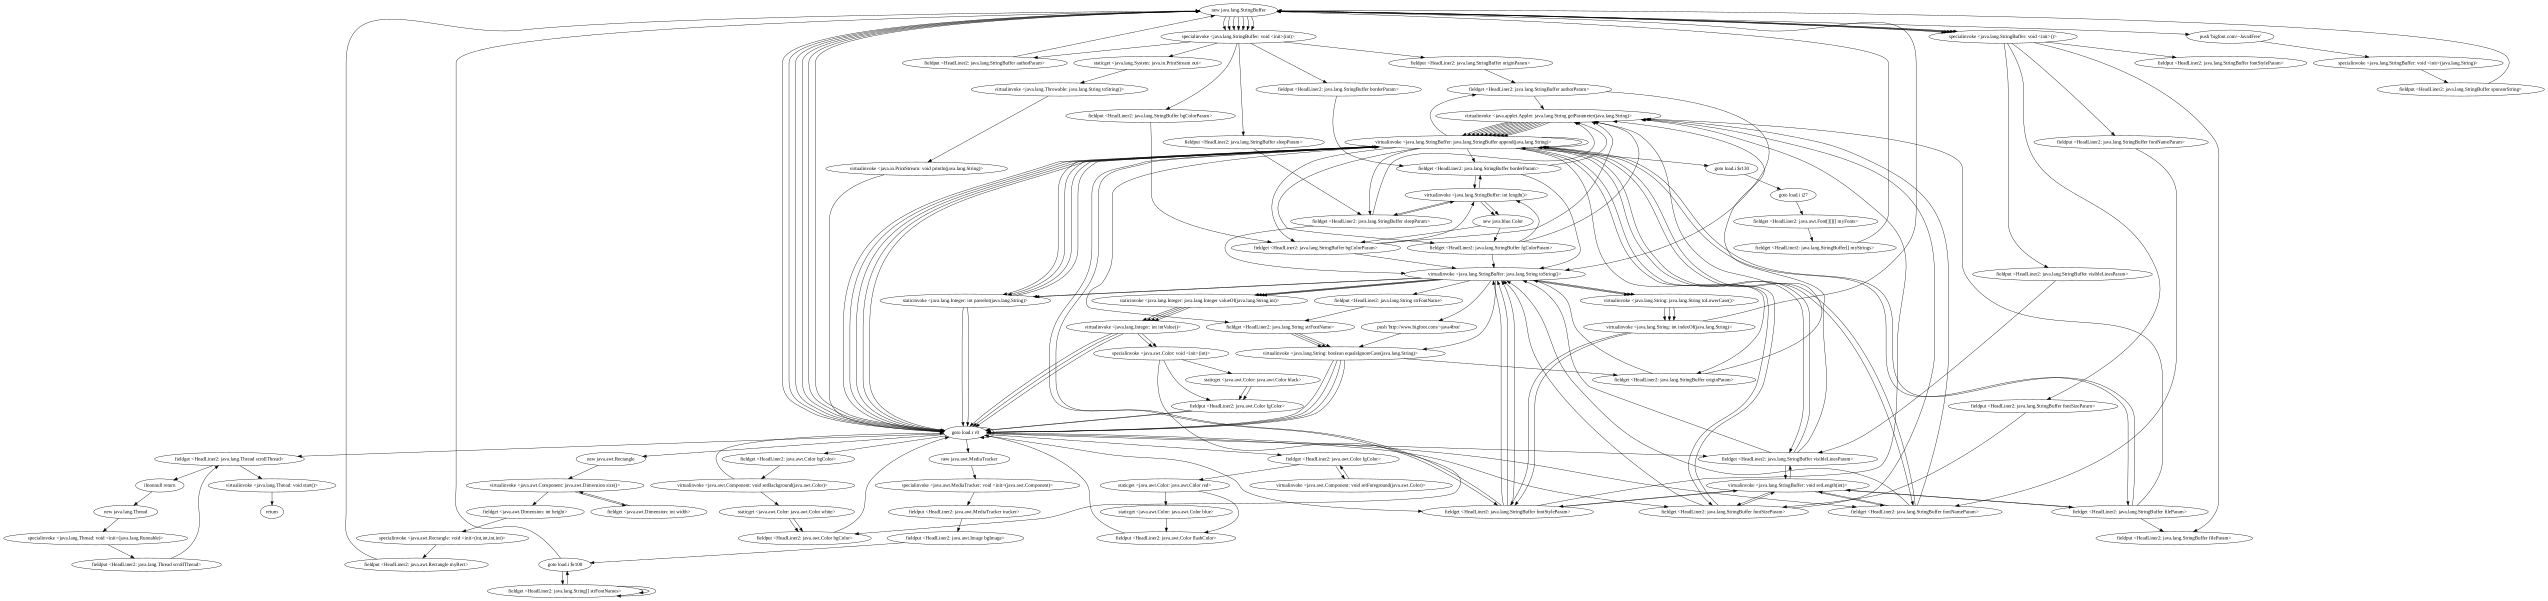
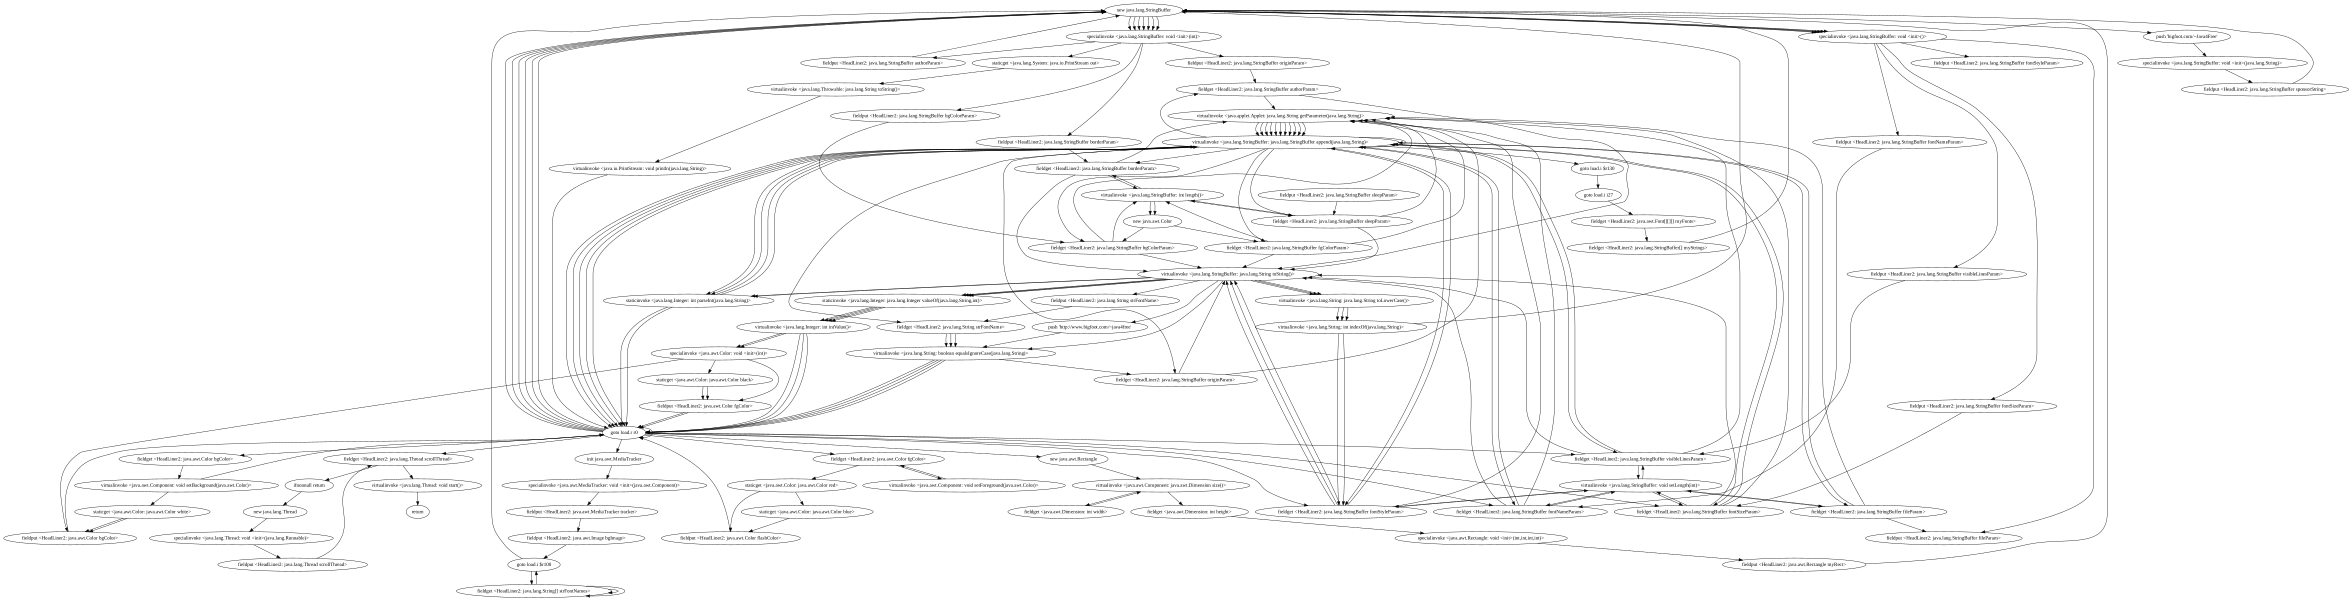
edge "specialinvoke <java.lang.StringBuffer: void <init>(int)>" -> "fieldput <HeadLiner2: java.lang.StringBuffer sleepParam>": removed
node "new java.blue.Color": label "new java.blue.Color" -> "new java.awt.Color"
node "new java.awt.MediaTracker": label "new java.awt.MediaTracker" -> "init java.awt.MediaTracker"
